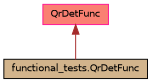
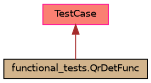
node "QrDetFunc": label "QrDetFunc" -> "TestCase"
